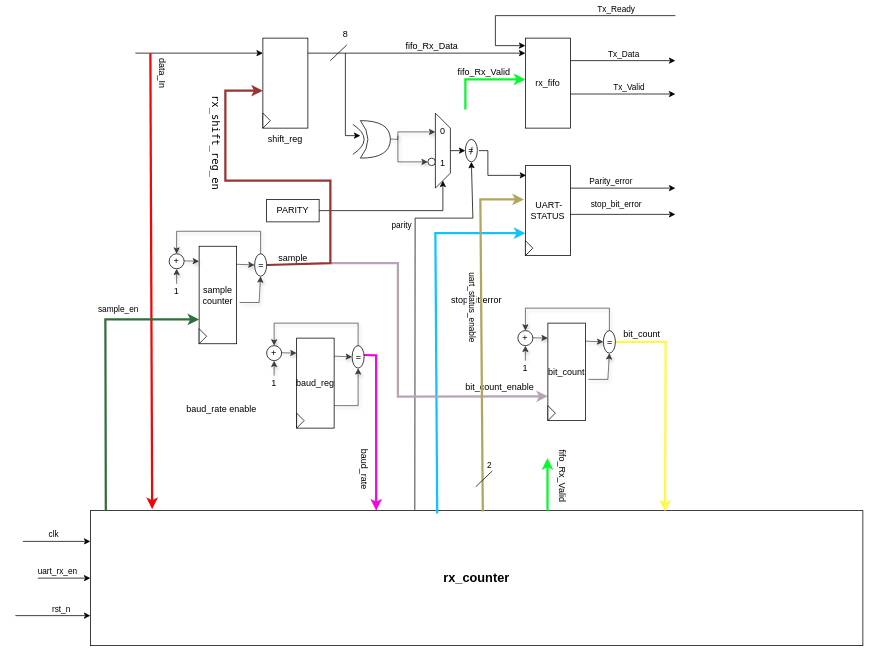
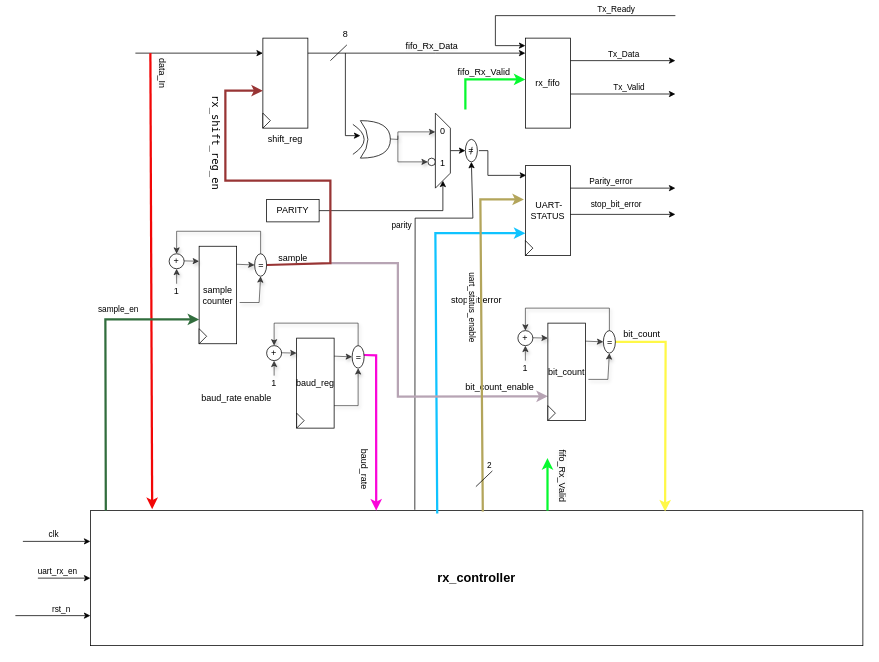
node "baud_rate enable": moved (222, 409) -> (237, 398)
node "rx_counter": label "rx_counter" -> "rx_controller"
